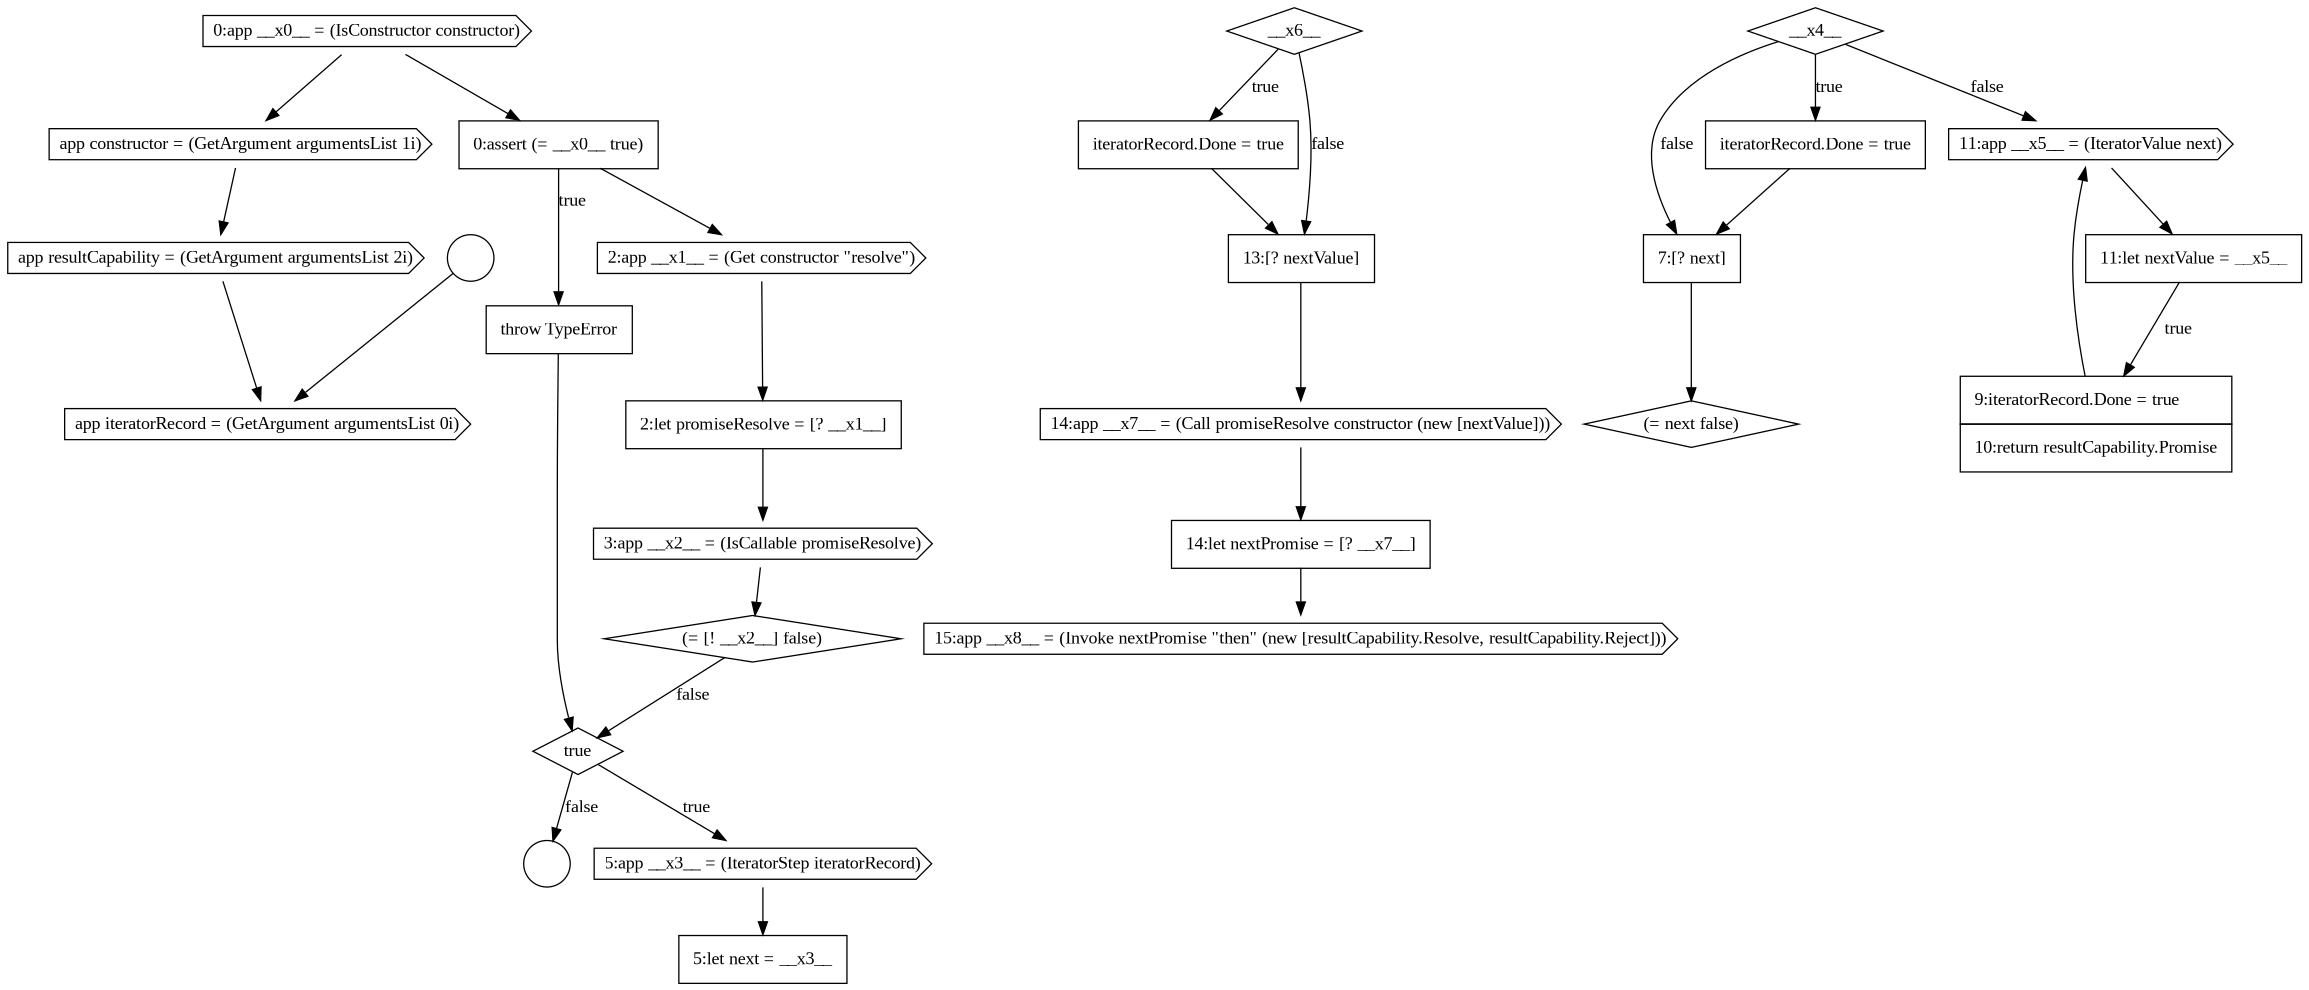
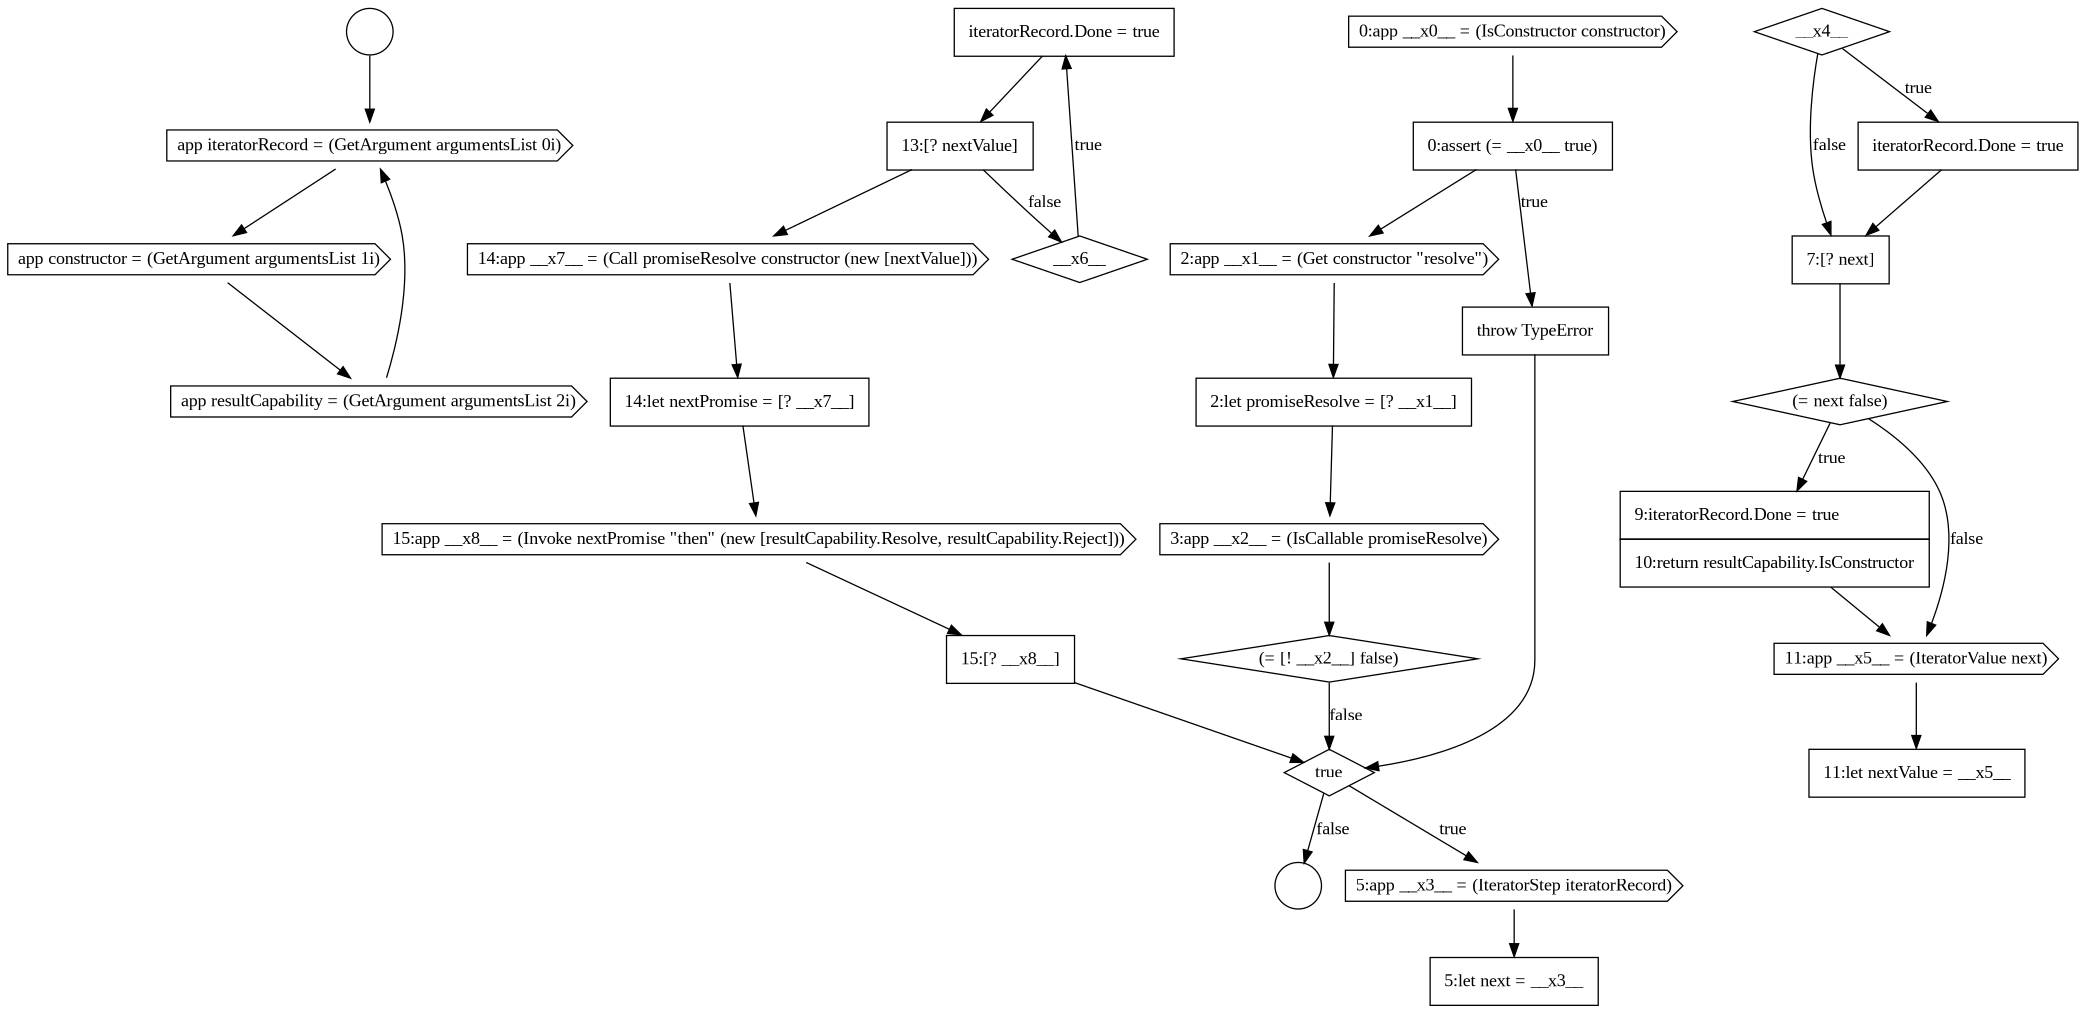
edge "__x4__" -> "11:app __x5__ = (IteratorValue next)": now "(= next false)" -> "11:app __x5__ = (IteratorValue next)"
edge "0:app __x0__ = (IsConstructor constructor)" -> "app constructor = (GetArgument argumentsList 1i)": now "app iteratorRecord = (GetArgument argumentsList 0i)" -> "app constructor = (GetArgument argumentsList 1i)"
edge "__x6__" -> "13:[? nextValue]": reversed
edge "11:let nextValue = __x5__" -> "9:iteratorRecord.Done = true": now "(= next false)" -> "9:iteratorRecord.Done = true"
node "9:iteratorRecord.Done = true": text "10:return resultCapability.Promise" -> "10:return resultCapability.IsConstructor"
node "15:[? __x8__]": added
